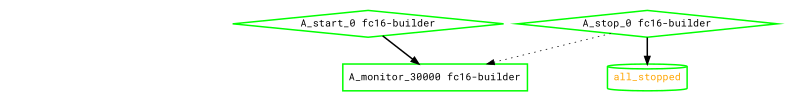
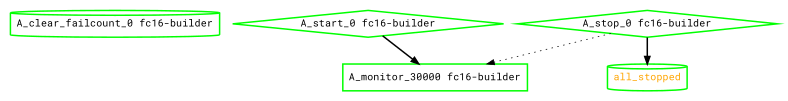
node "A_clear_failcount_0 fc16-builder": added
